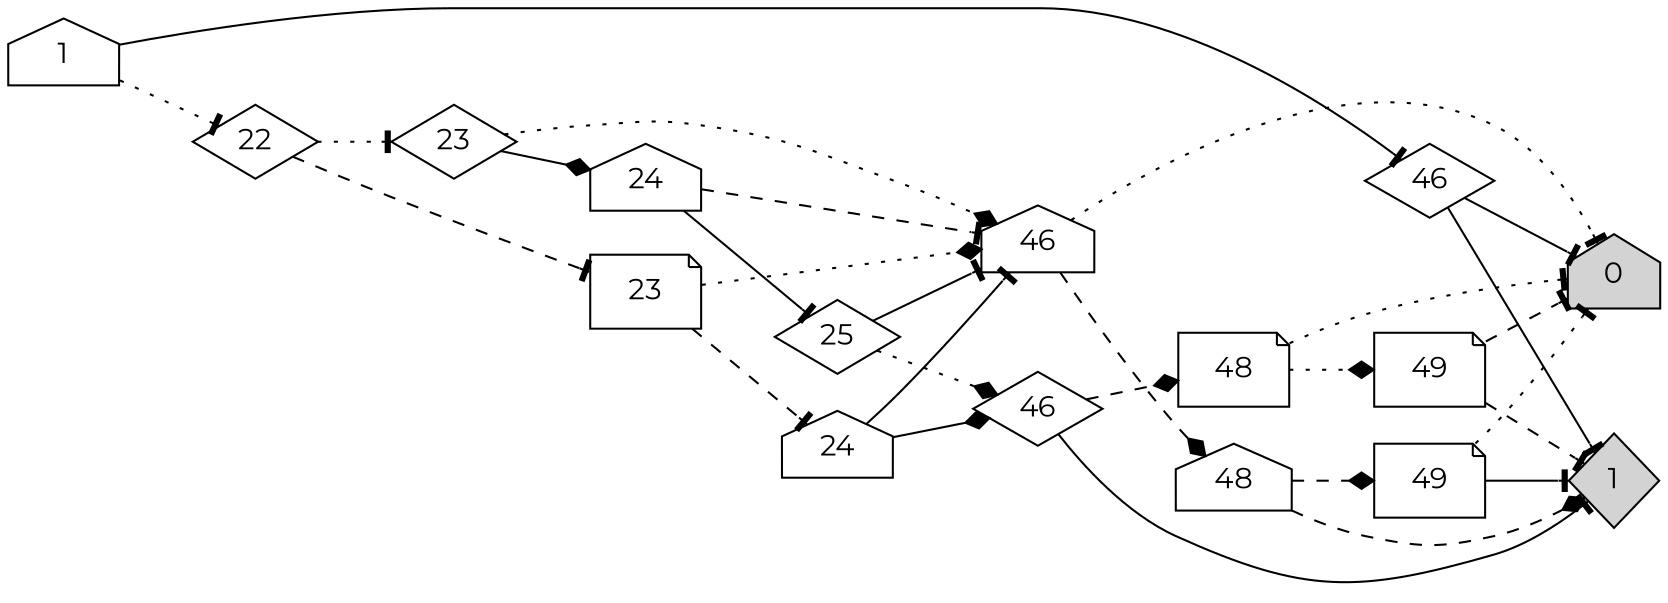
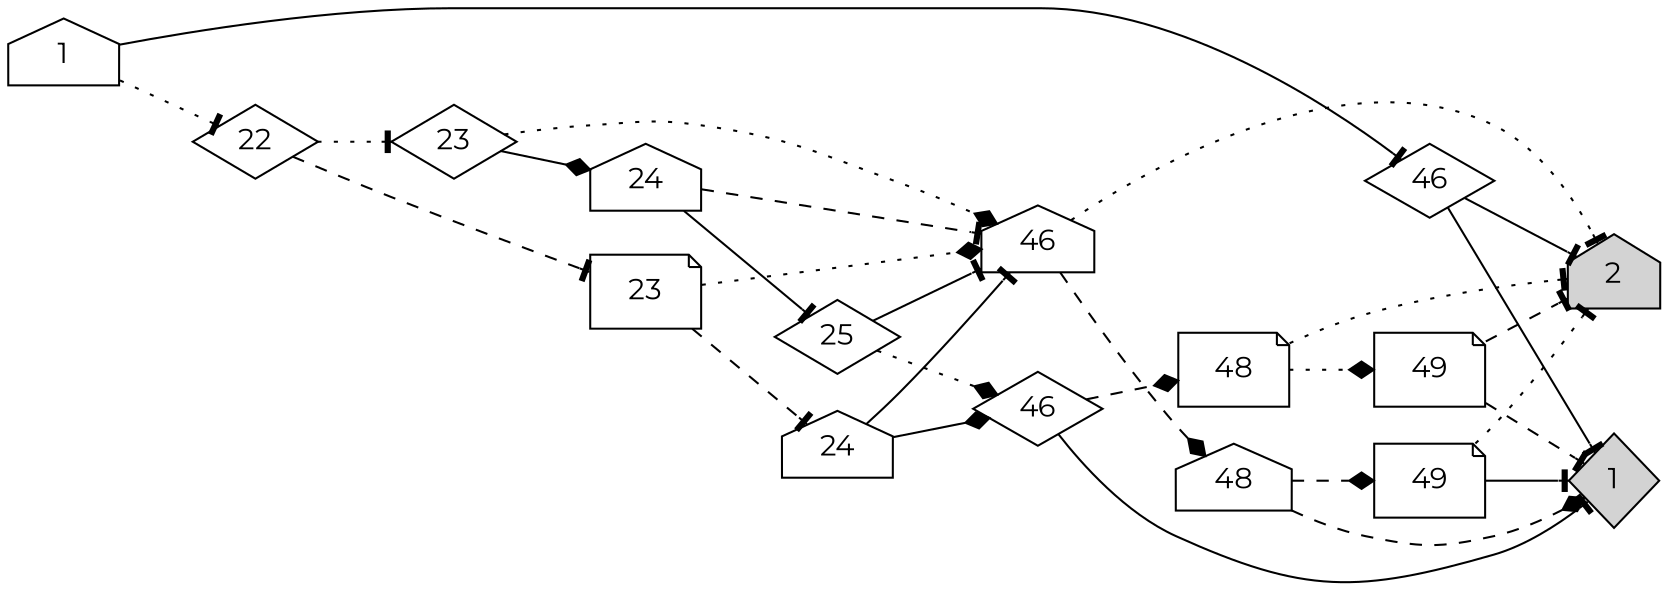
node "0": label "0" -> "2"
